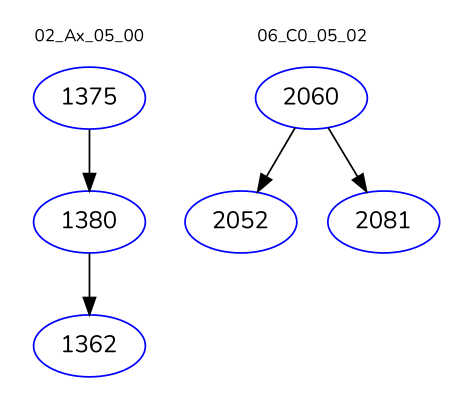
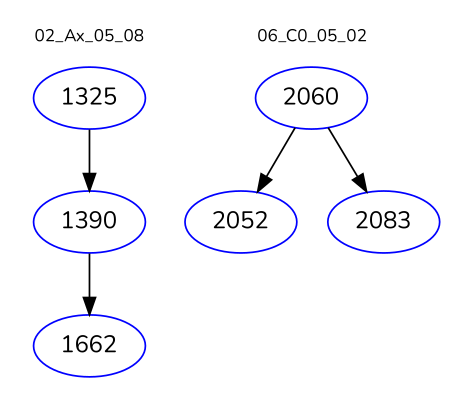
cluster "02_Ax_05_00": label "02_Ax_05_00" -> "02_Ax_05_08"
node "1375": label "1375" -> "1325"
node "1380": label "1380" -> "1390"
node "2081": label "2081" -> "2083"
node "1362": label "1362" -> "1662"
